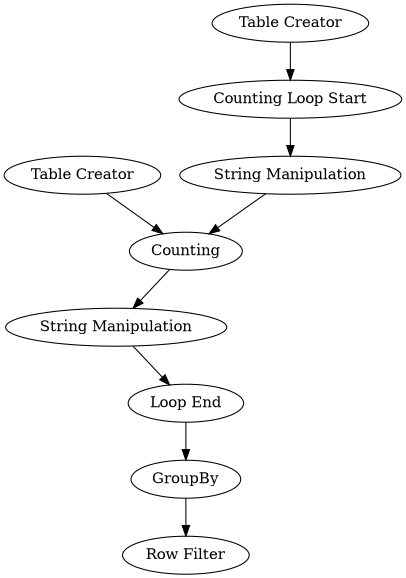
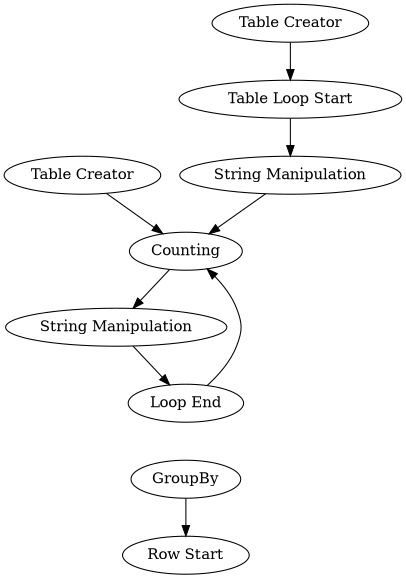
node "Counting Loop Start": label "Counting Loop Start" -> "Table Loop Start"
edge "Loop End" -> "GroupBy": now "Loop End" -> "Counting"
node "Row Filter": label "Row Filter" -> "Row Start"
